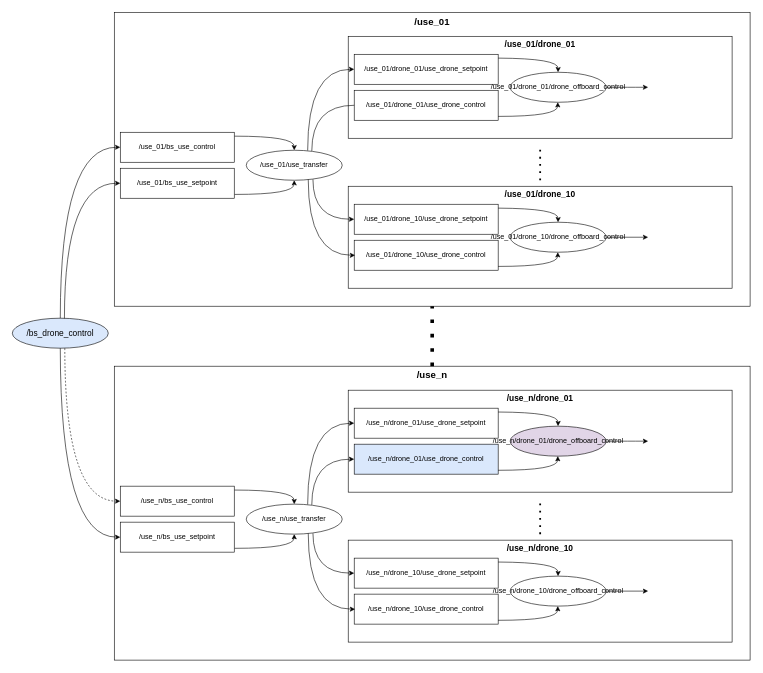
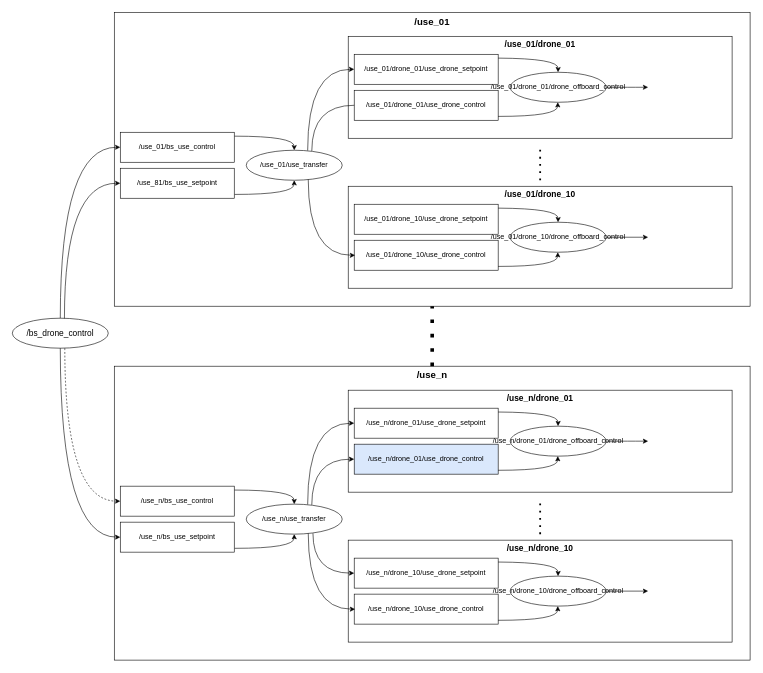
node "/use_01/bs_use_setpoint": label "/use_01/bs_use_setpoint" -> "/use_81/bs_use_setpoint"
edge "/use_01/use_transfer" -> "/use_01/drone_10/use_drone_setpoint": removed
node "/bs_drone_control": fillcolor #dae8fc -> #ffffff
node "/use_n/drone_01/drone_offboard_control": fillcolor #e1d5e7 -> #ffffff
